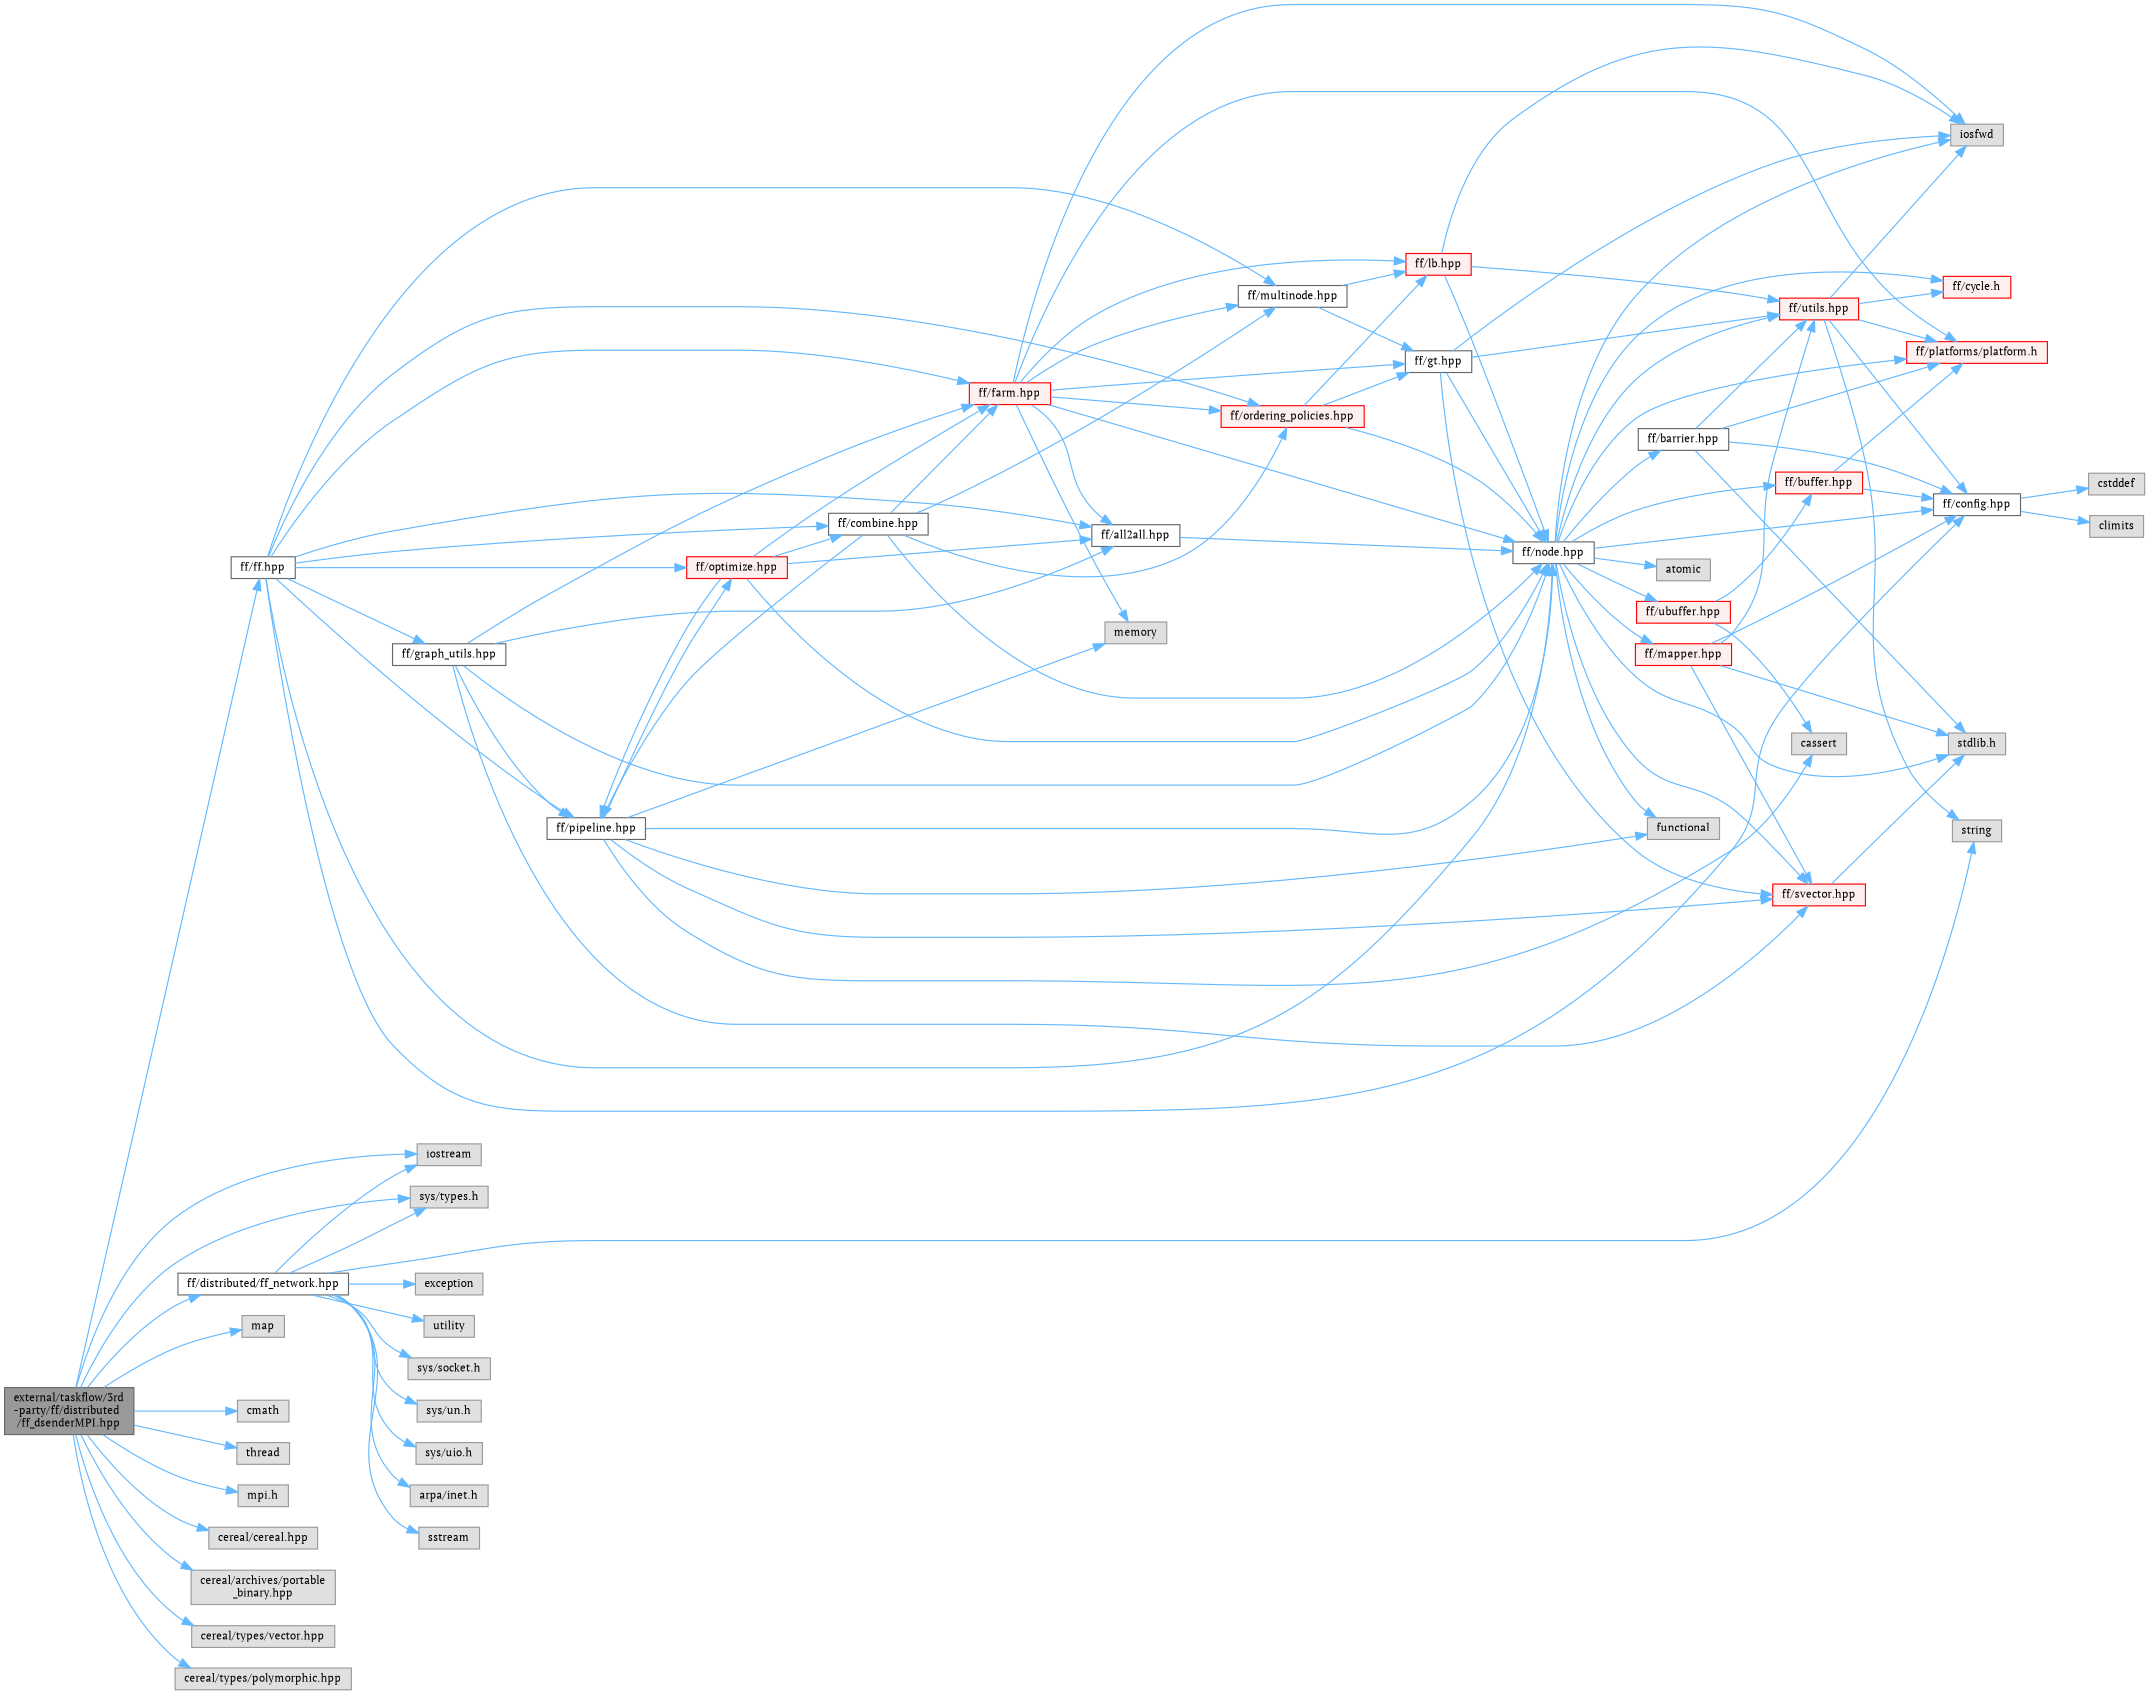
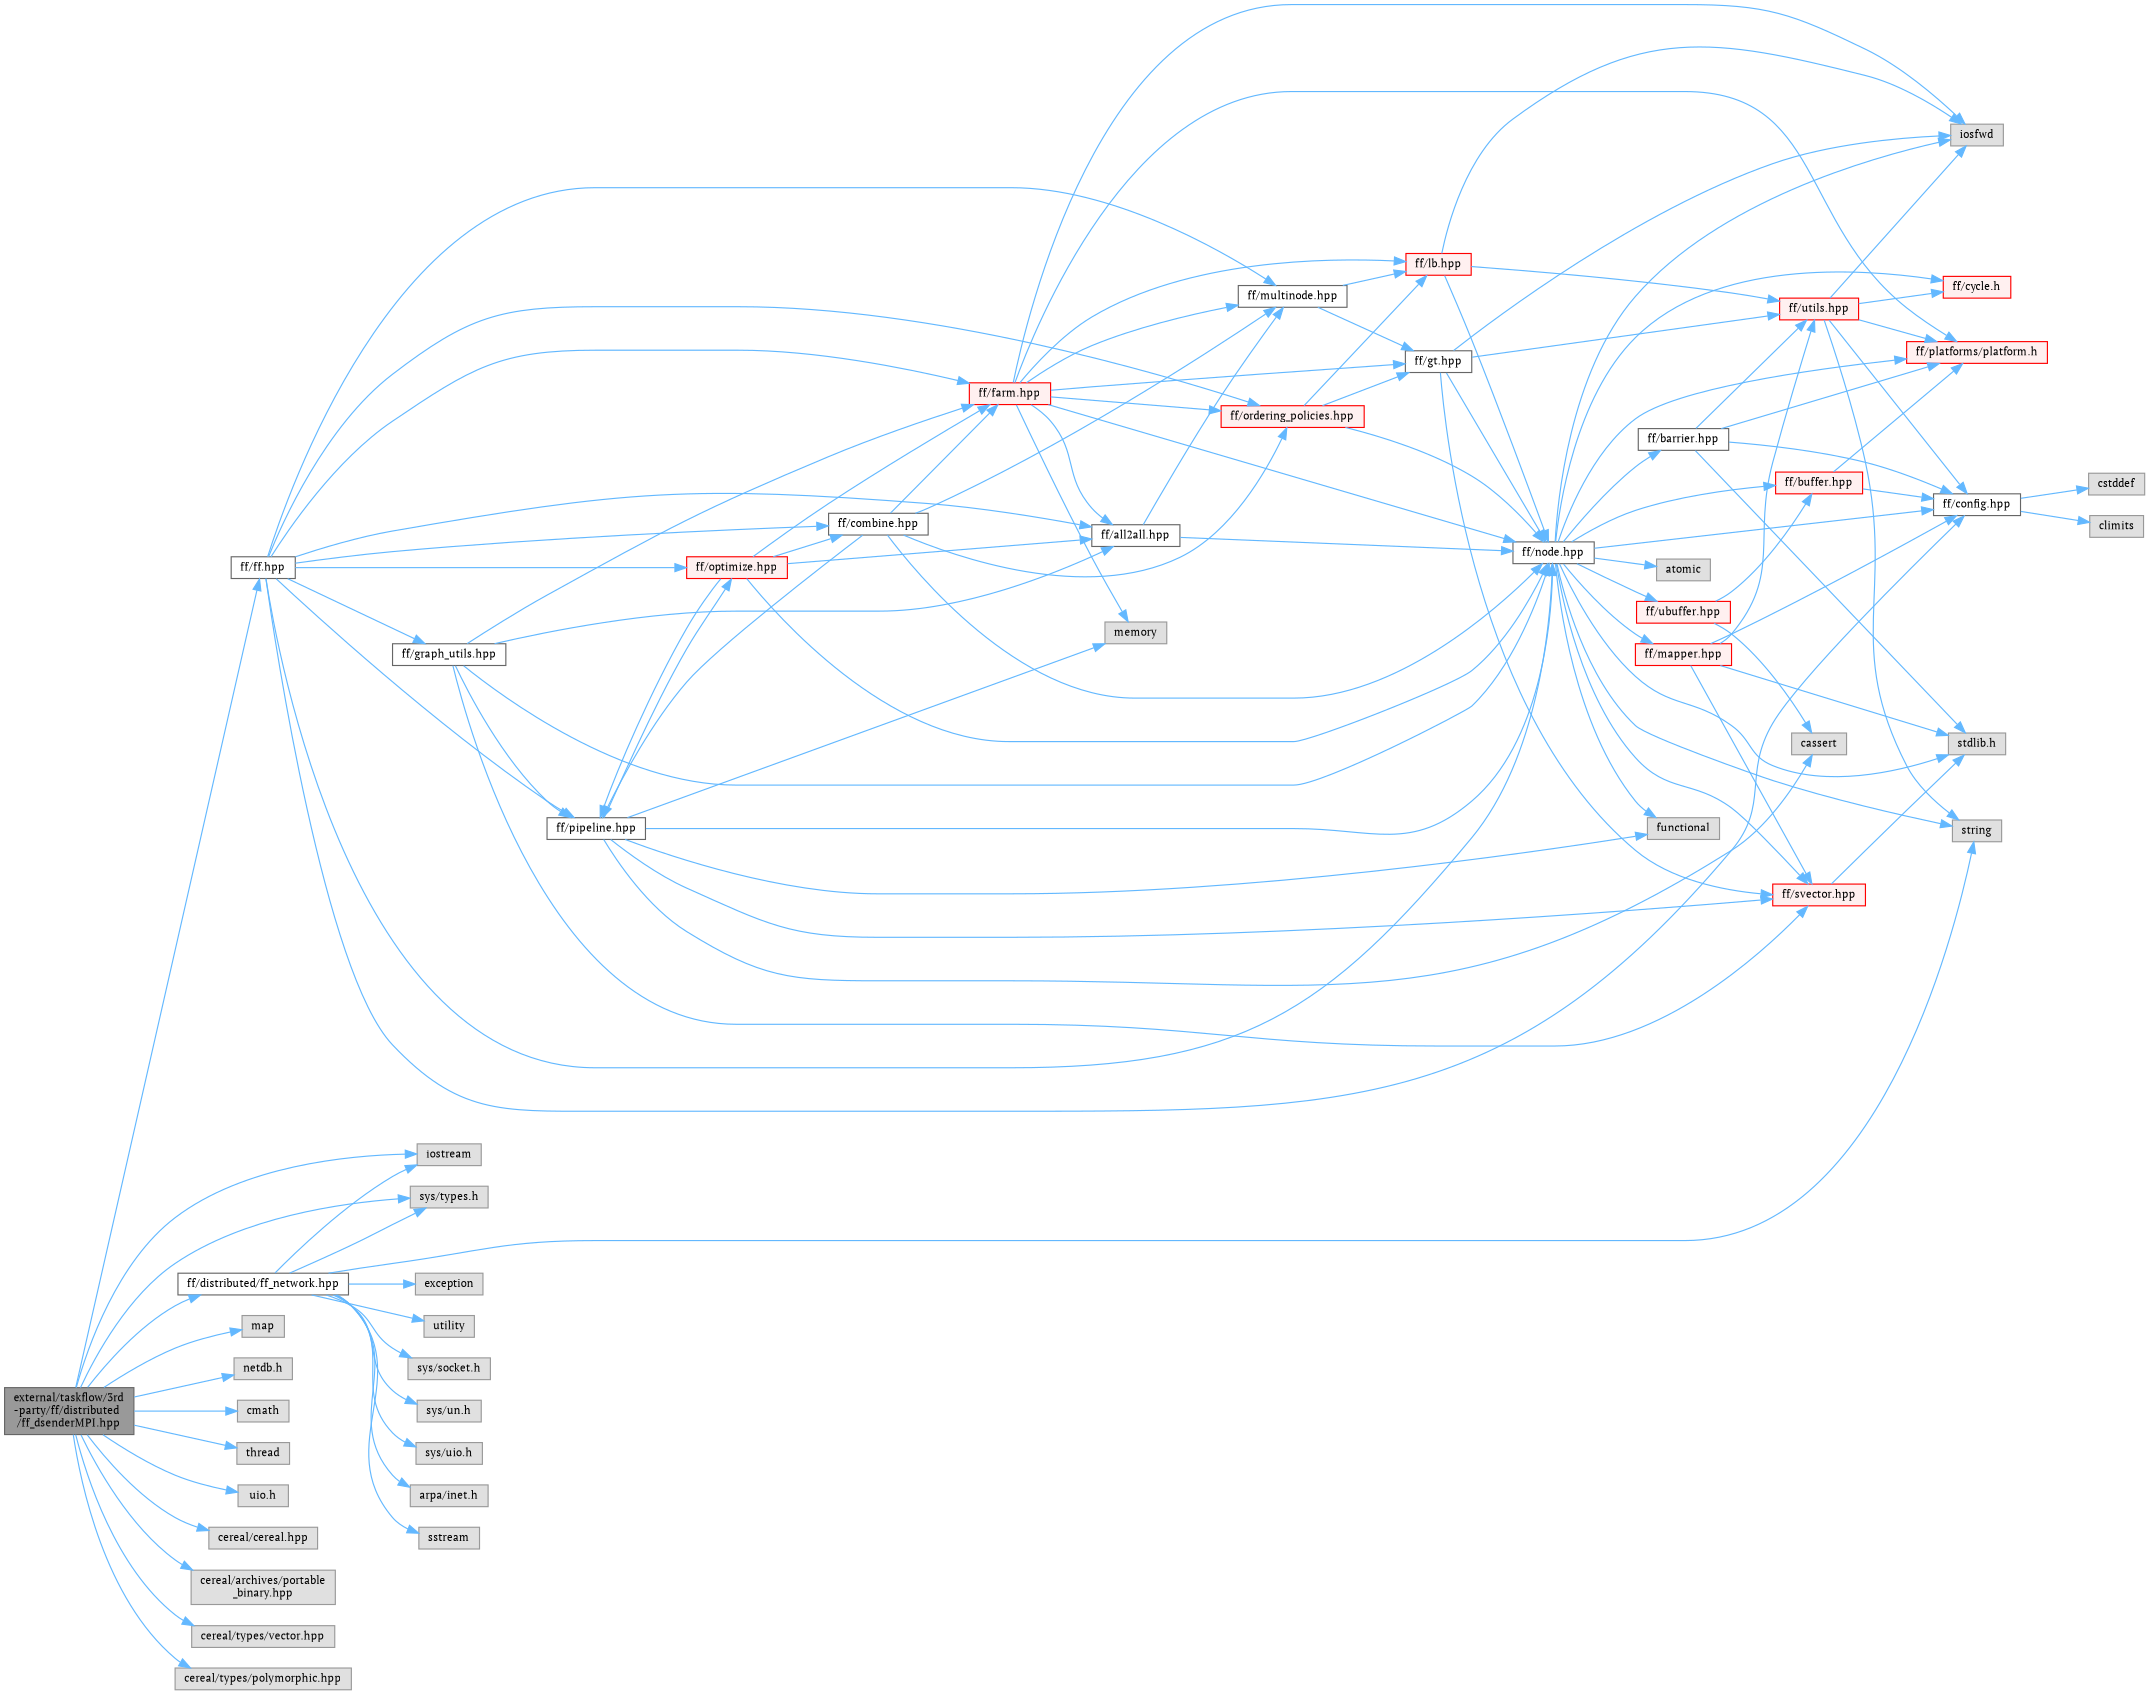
edge "ff/node.hpp" -> "ff/utils.hpp": now "ff/node.hpp" -> "string"
edge "ff/all2all.hpp" -> "ff/multinode.hpp": added
node "netdb.h": added
node "mpi.h": label "mpi.h" -> "uio.h"
